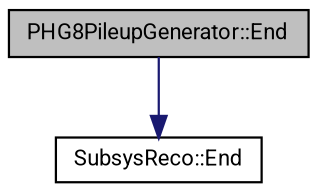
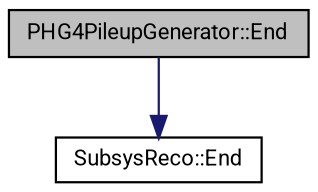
node "PHG8PileupGenerator::End": label "PHG8PileupGenerator::End" -> "PHG4PileupGenerator::End"
